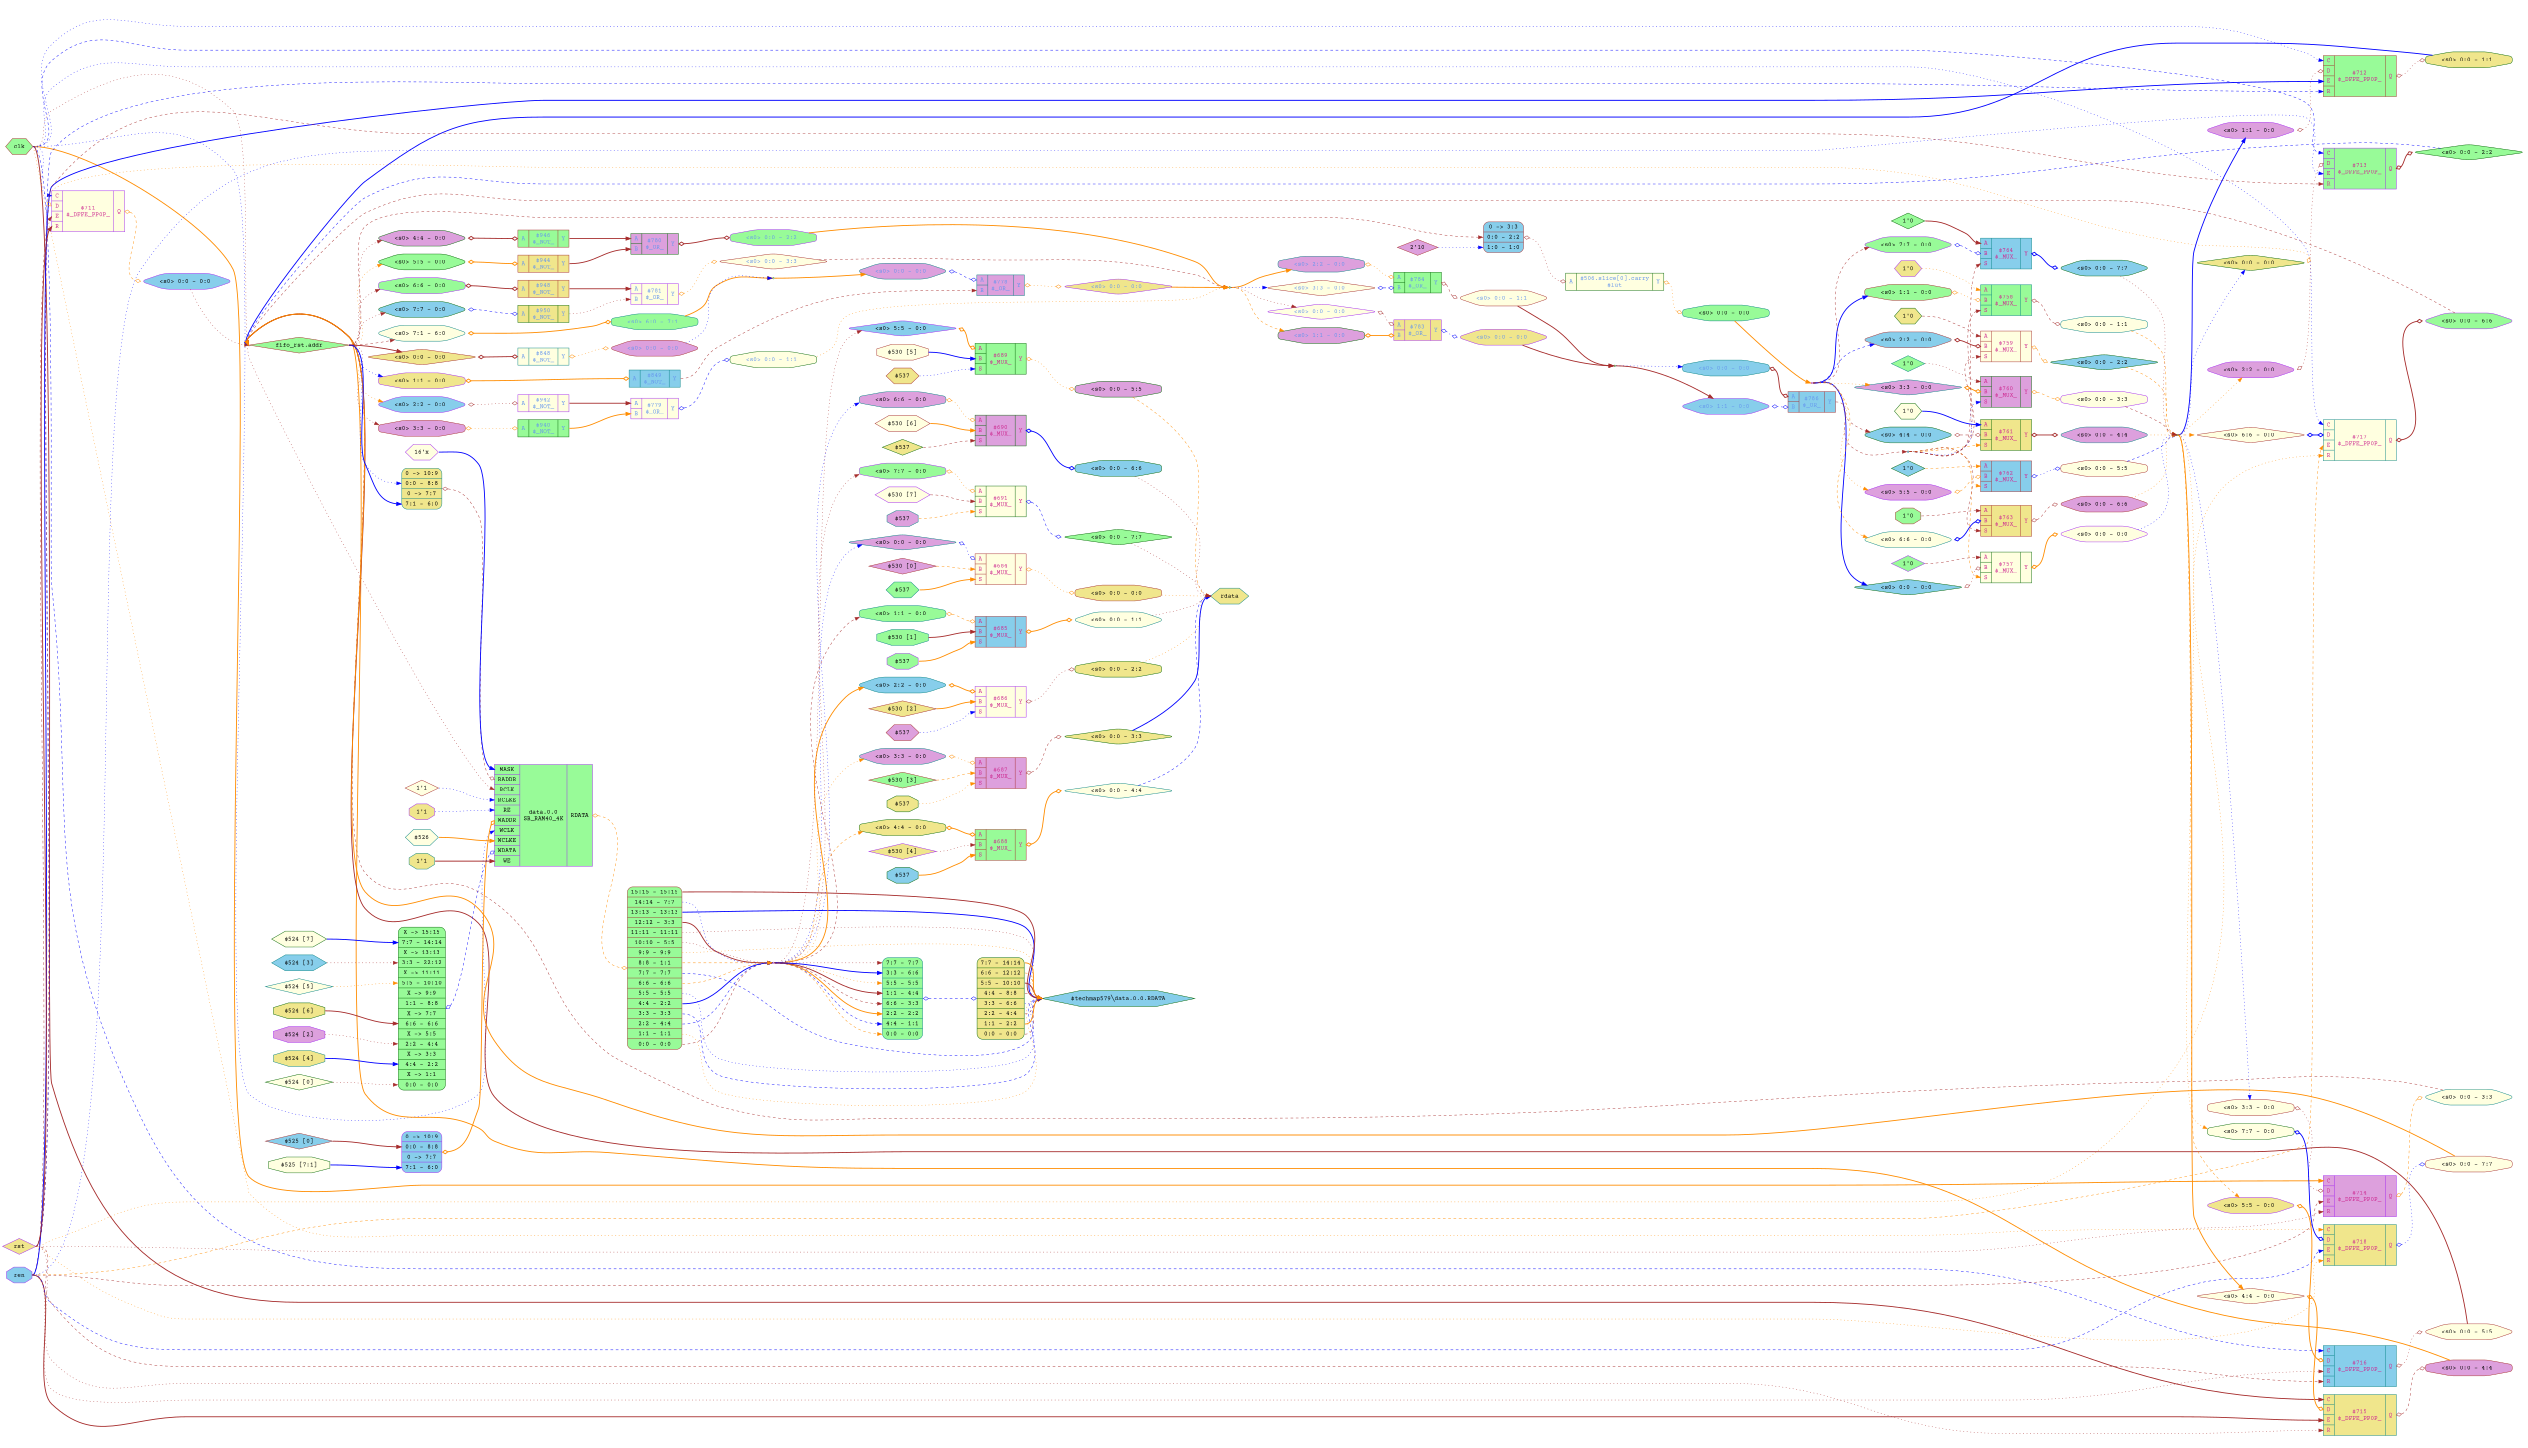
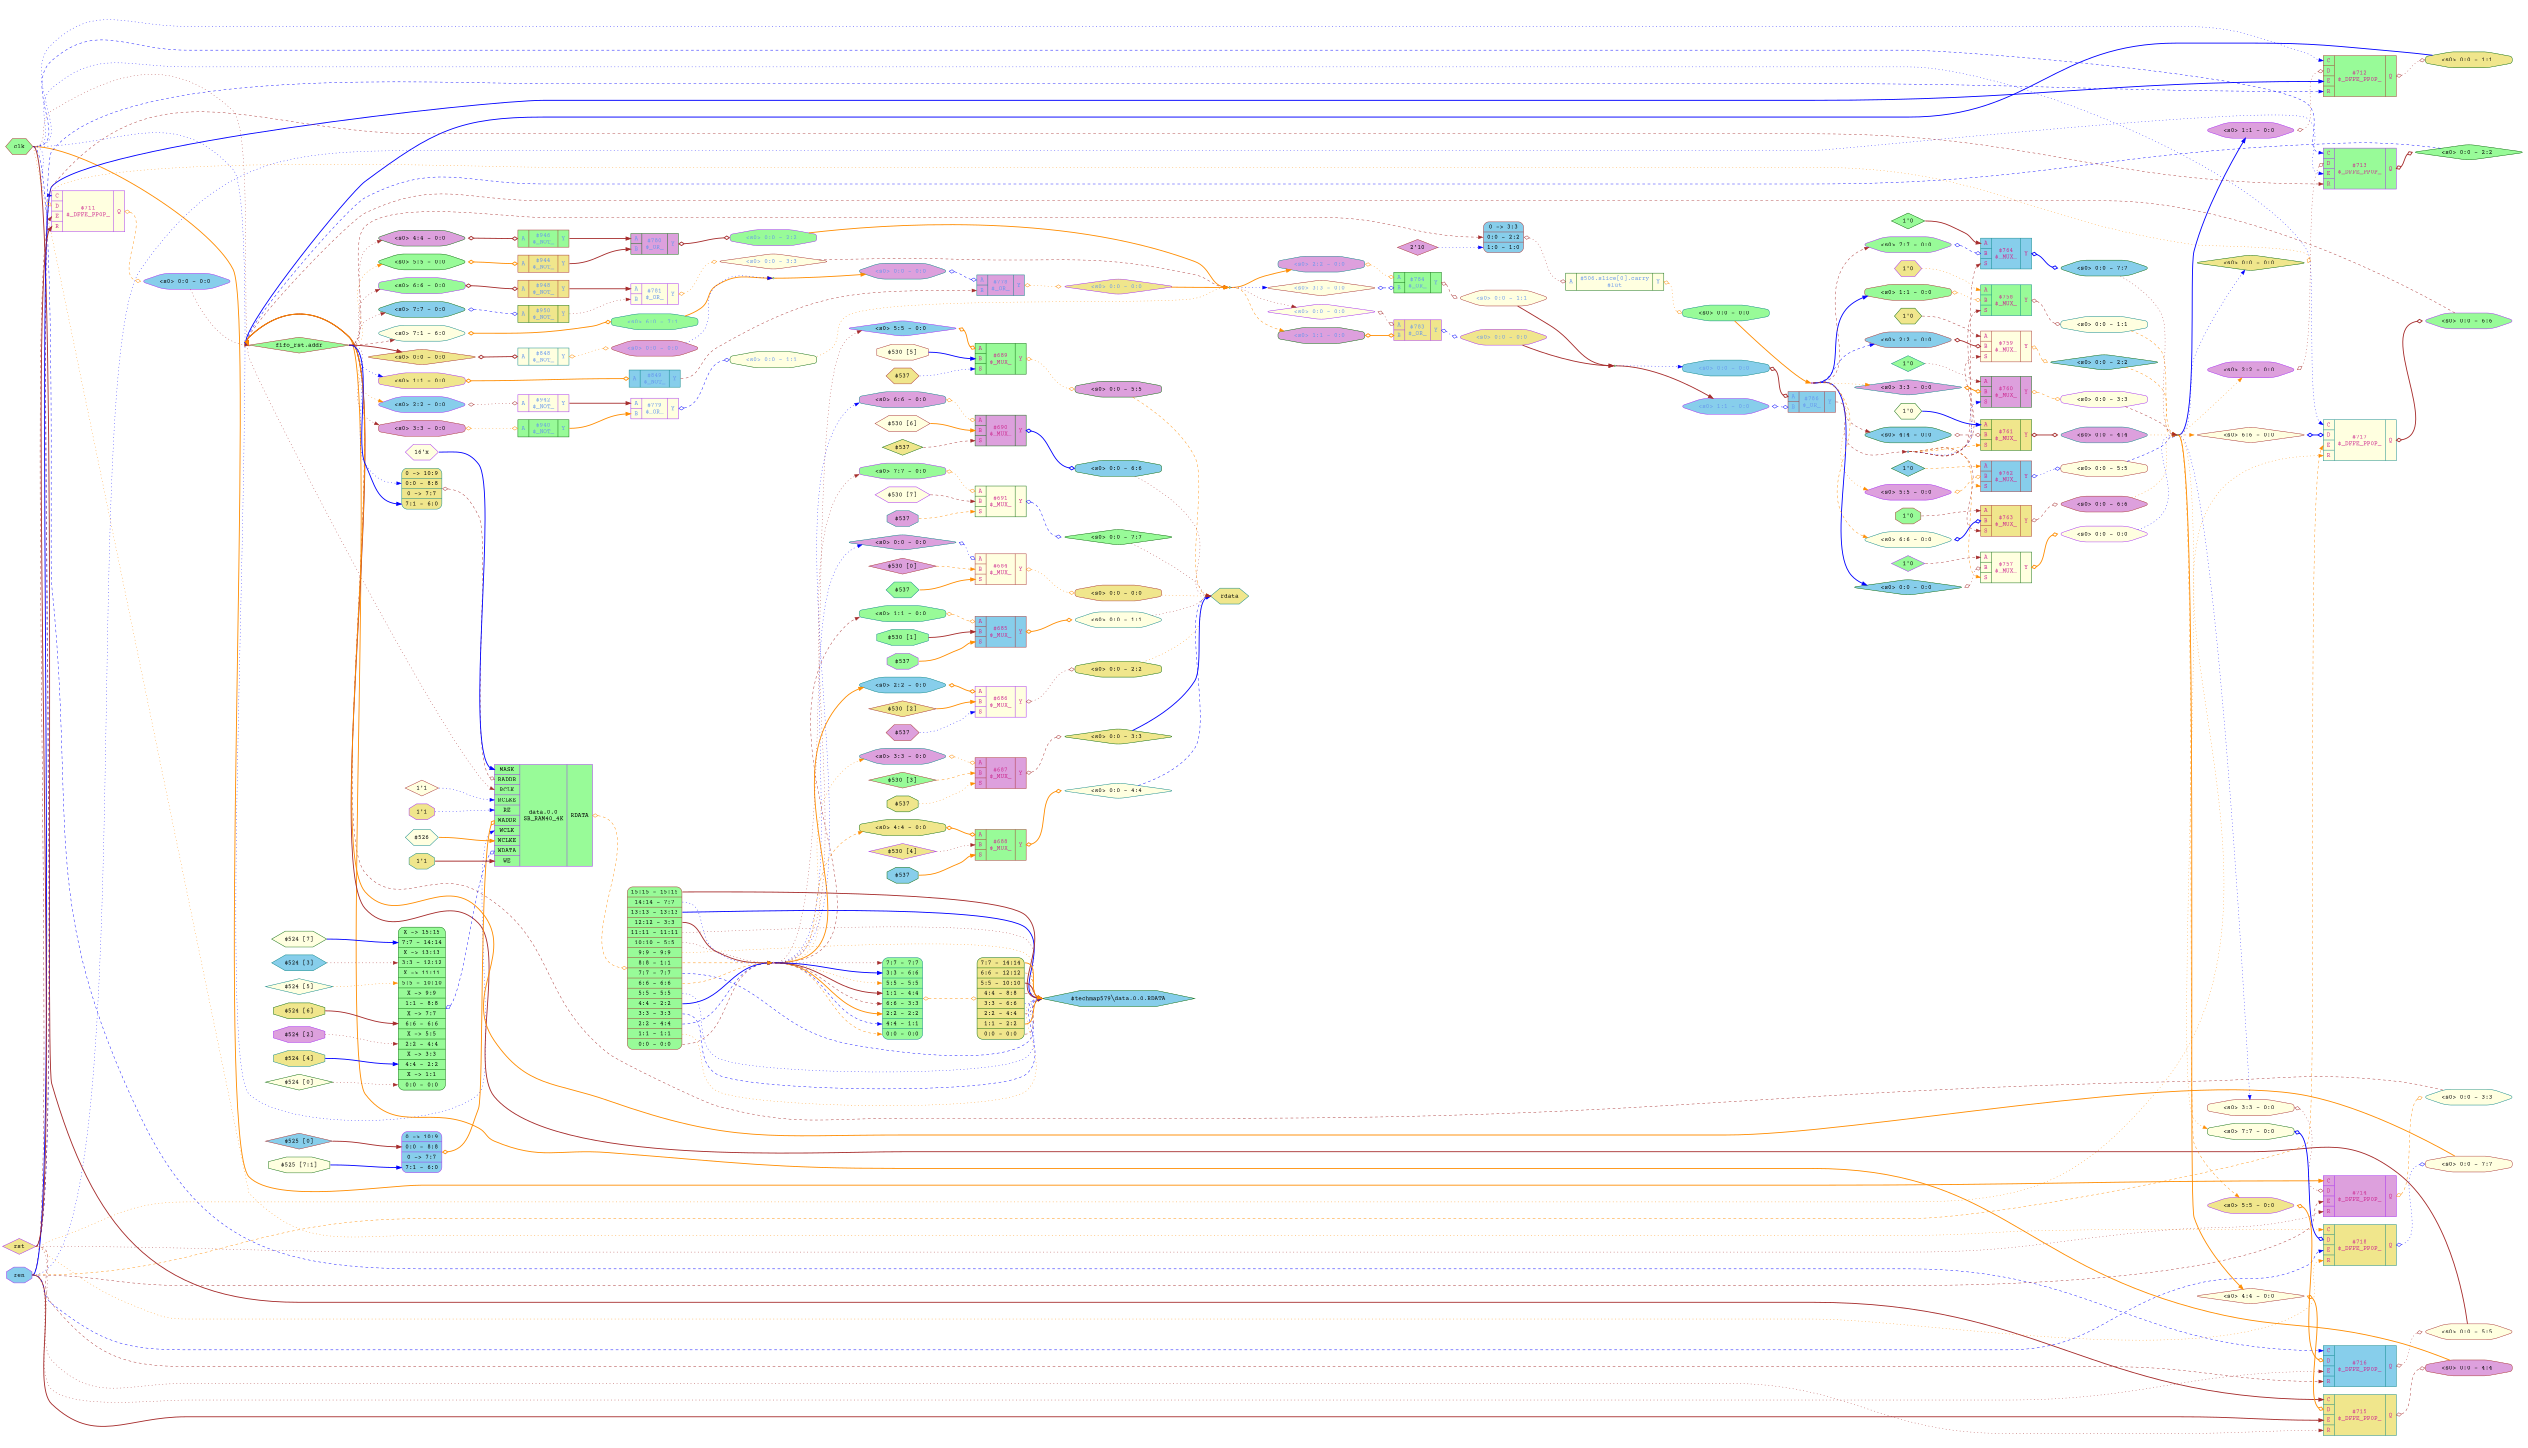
node "X -> 15:15": text "3:3 - 22:12" -> "3:3 - 12:12"
edge "7:7 - 7:7" -- "7:7 - 14:14": color blue -> darkorange
